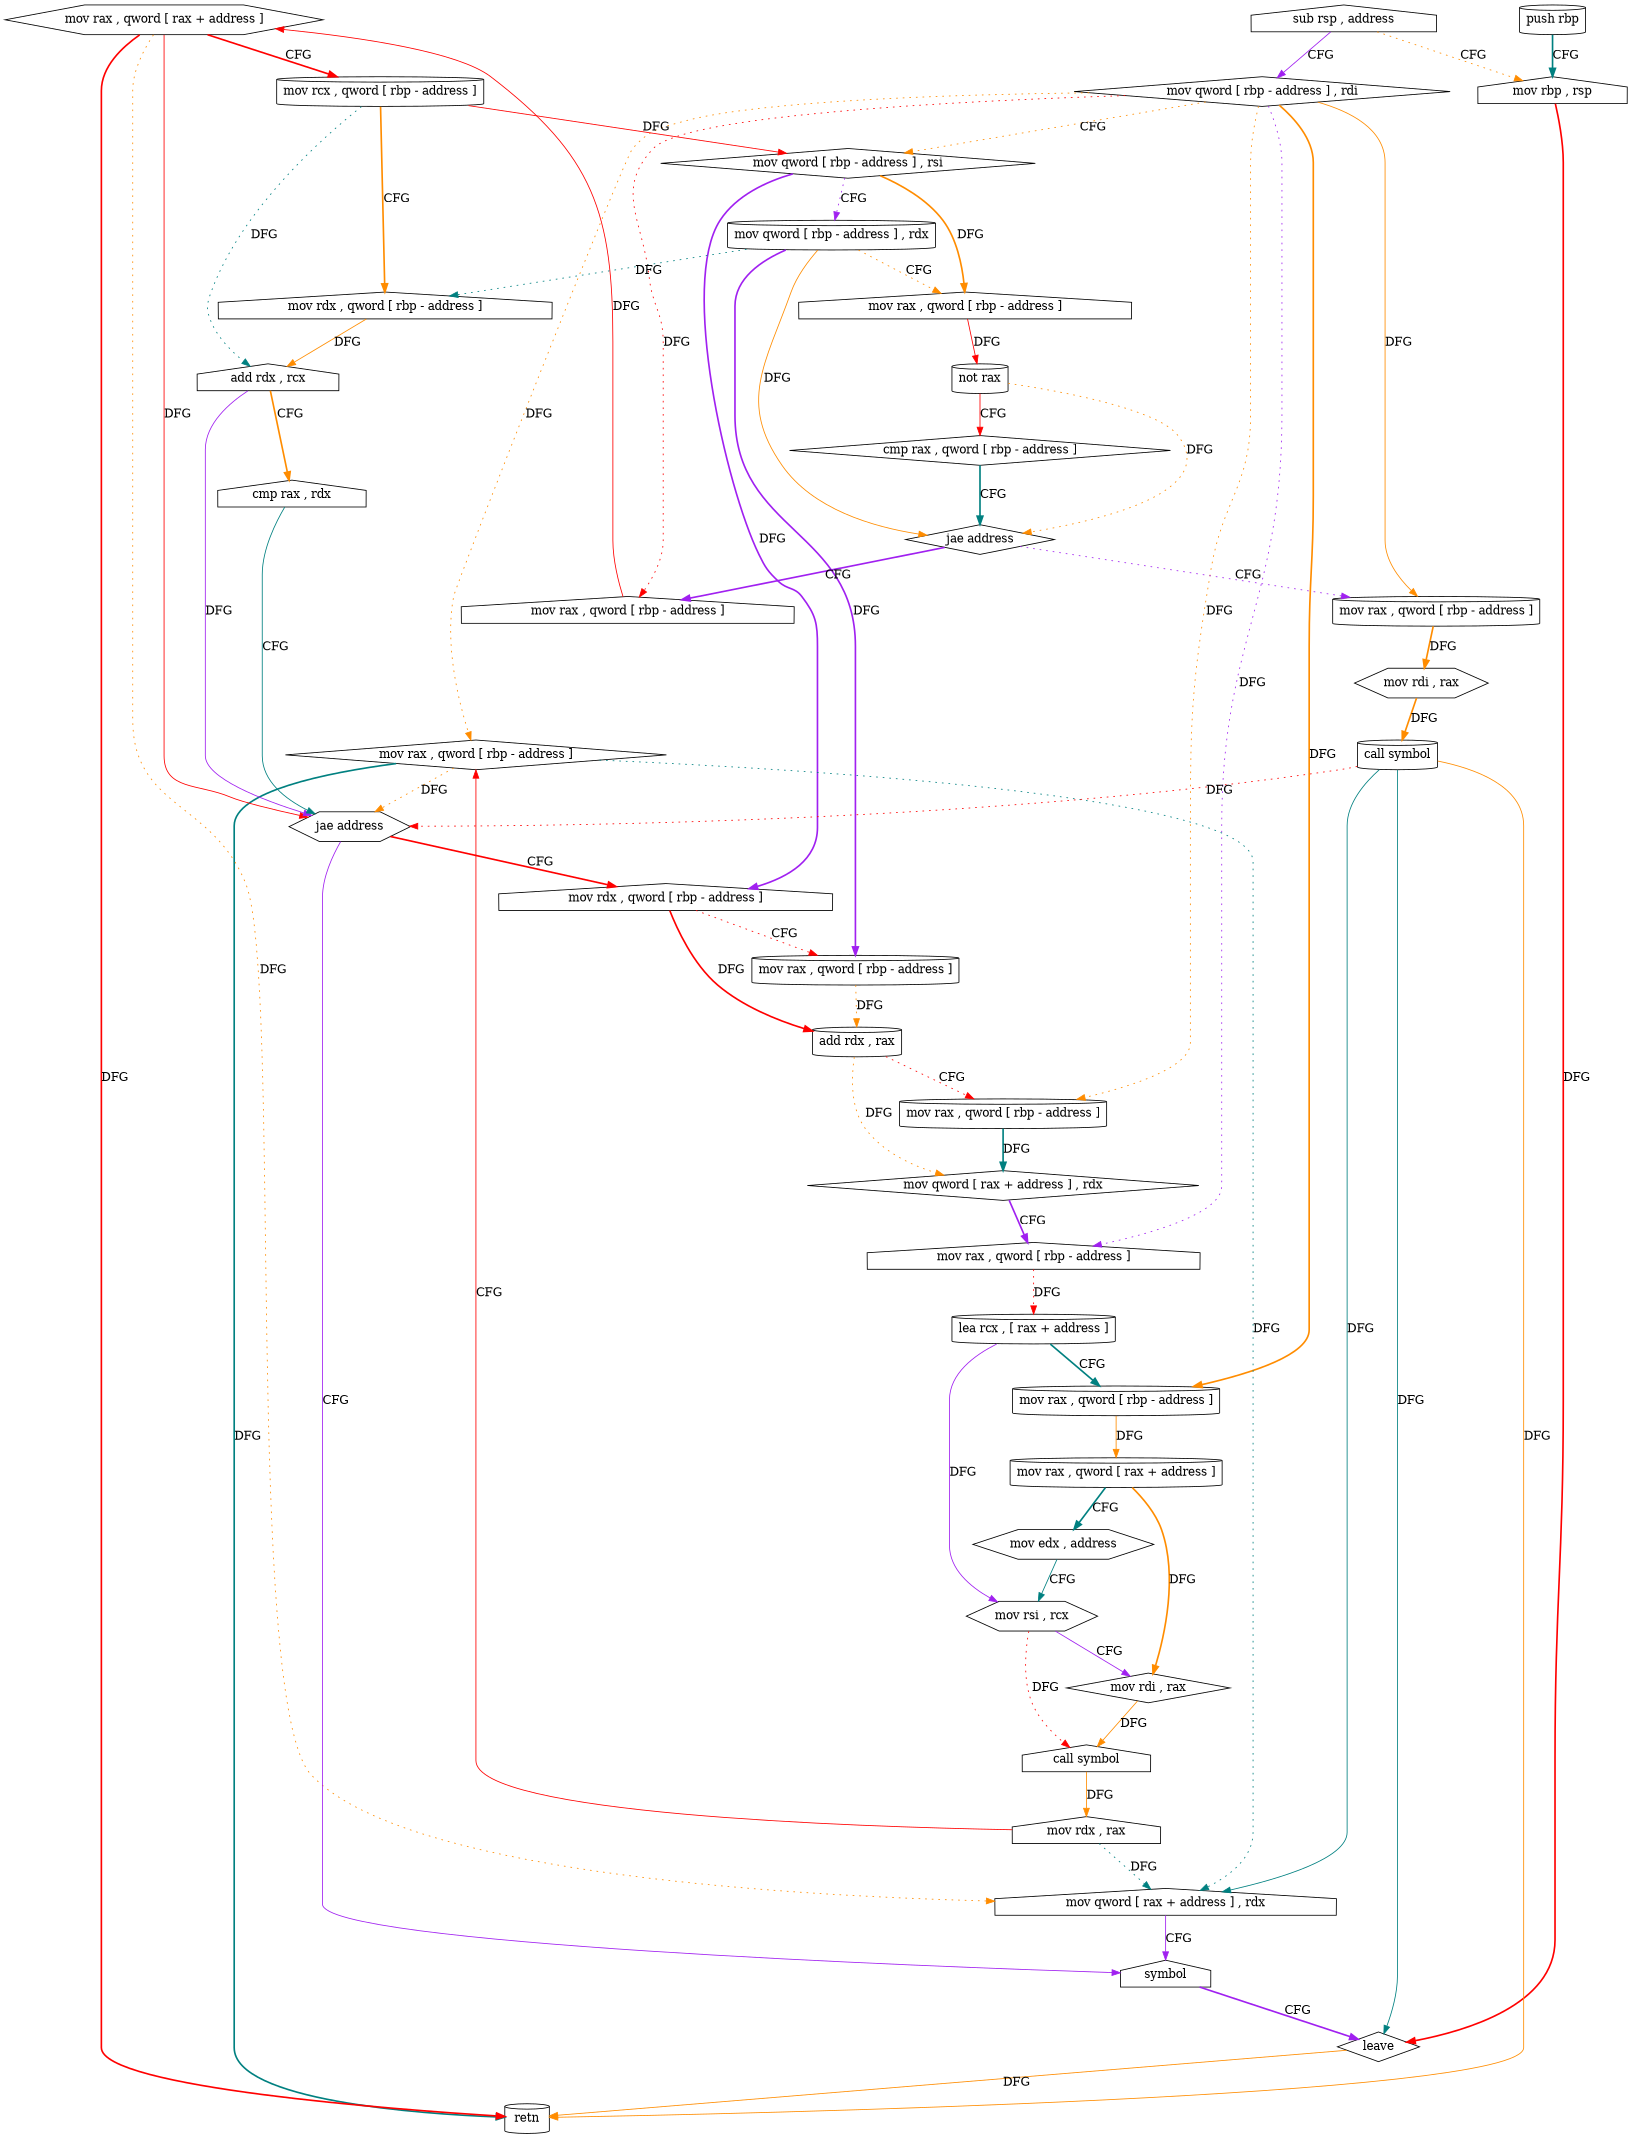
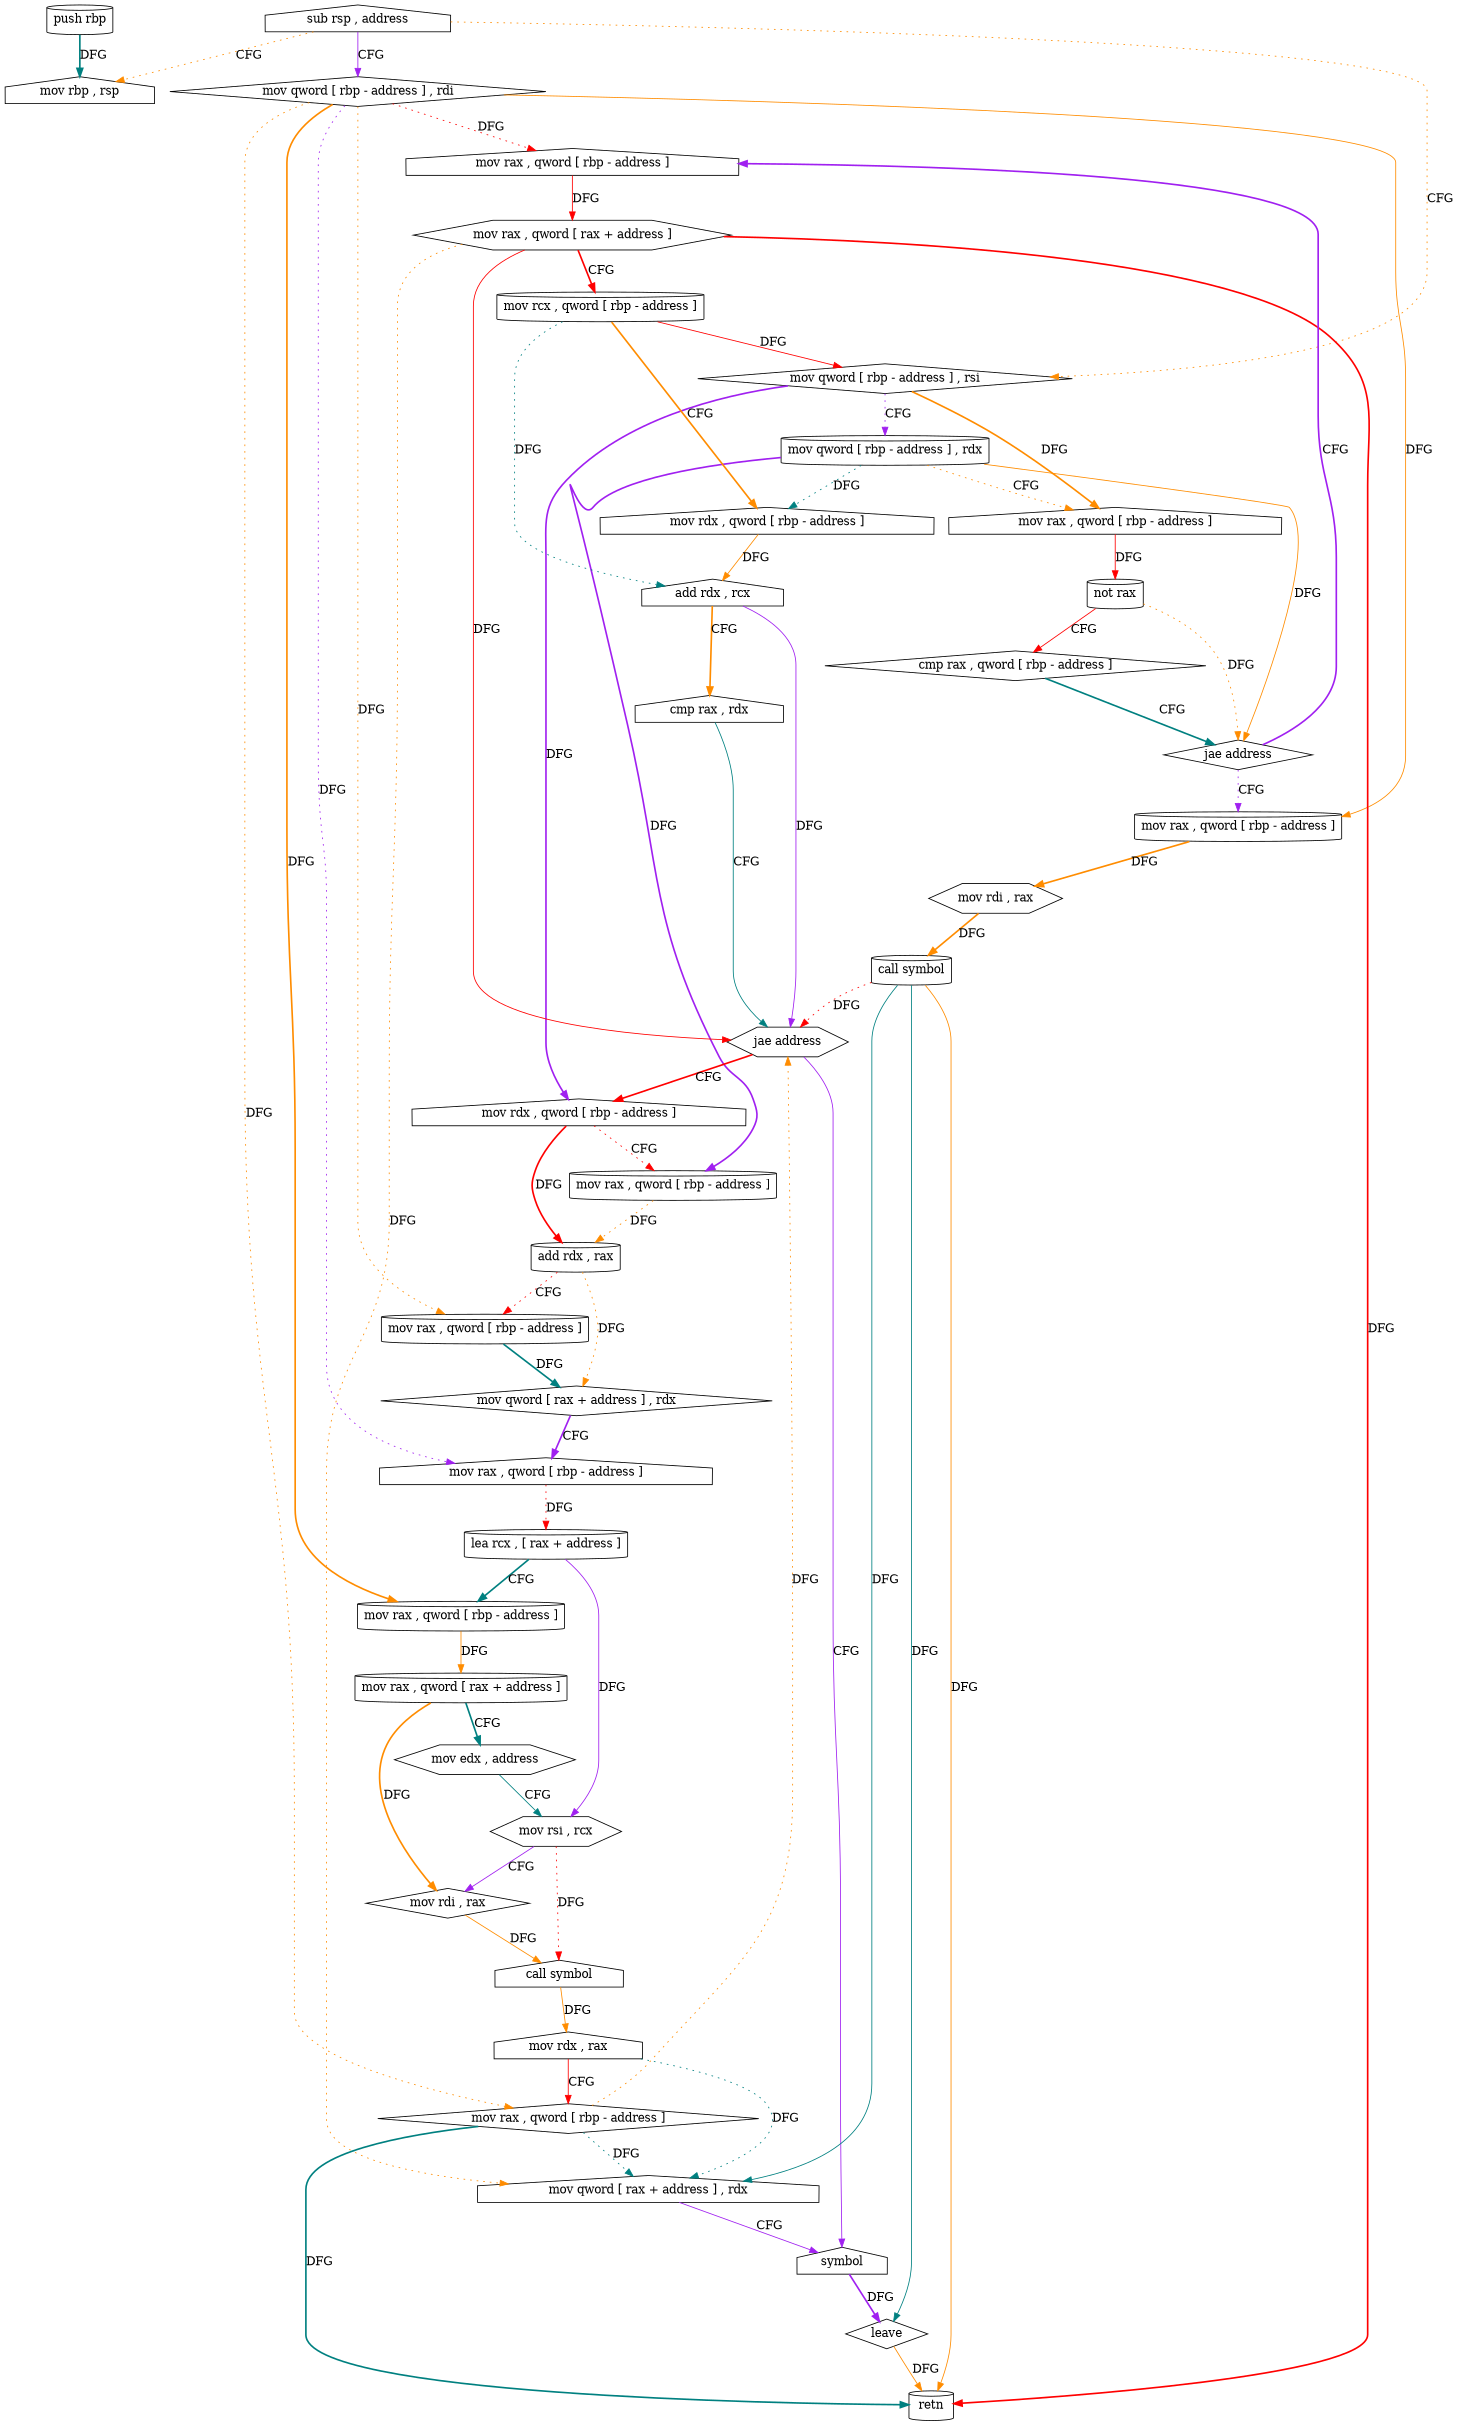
edge "push rbp" -> "mov rbp , rsp": label "CFG" -> "DFG"
edge "mov qword [ rbp - address ] , rdi" -> "mov qword [ rbp - address ] , rsi": now "sub rsp , address" -> "mov qword [ rbp - address ] , rsi"
edge "mov rbp , rsp" -> "leave": removed, label "DFG"
edge "symbol" -> "leave": label "CFG" -> "DFG"
